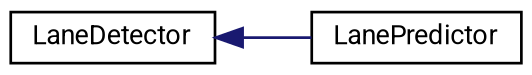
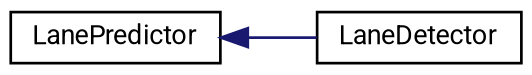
edge "LanePredictor" -> "LaneDetector": reversed
